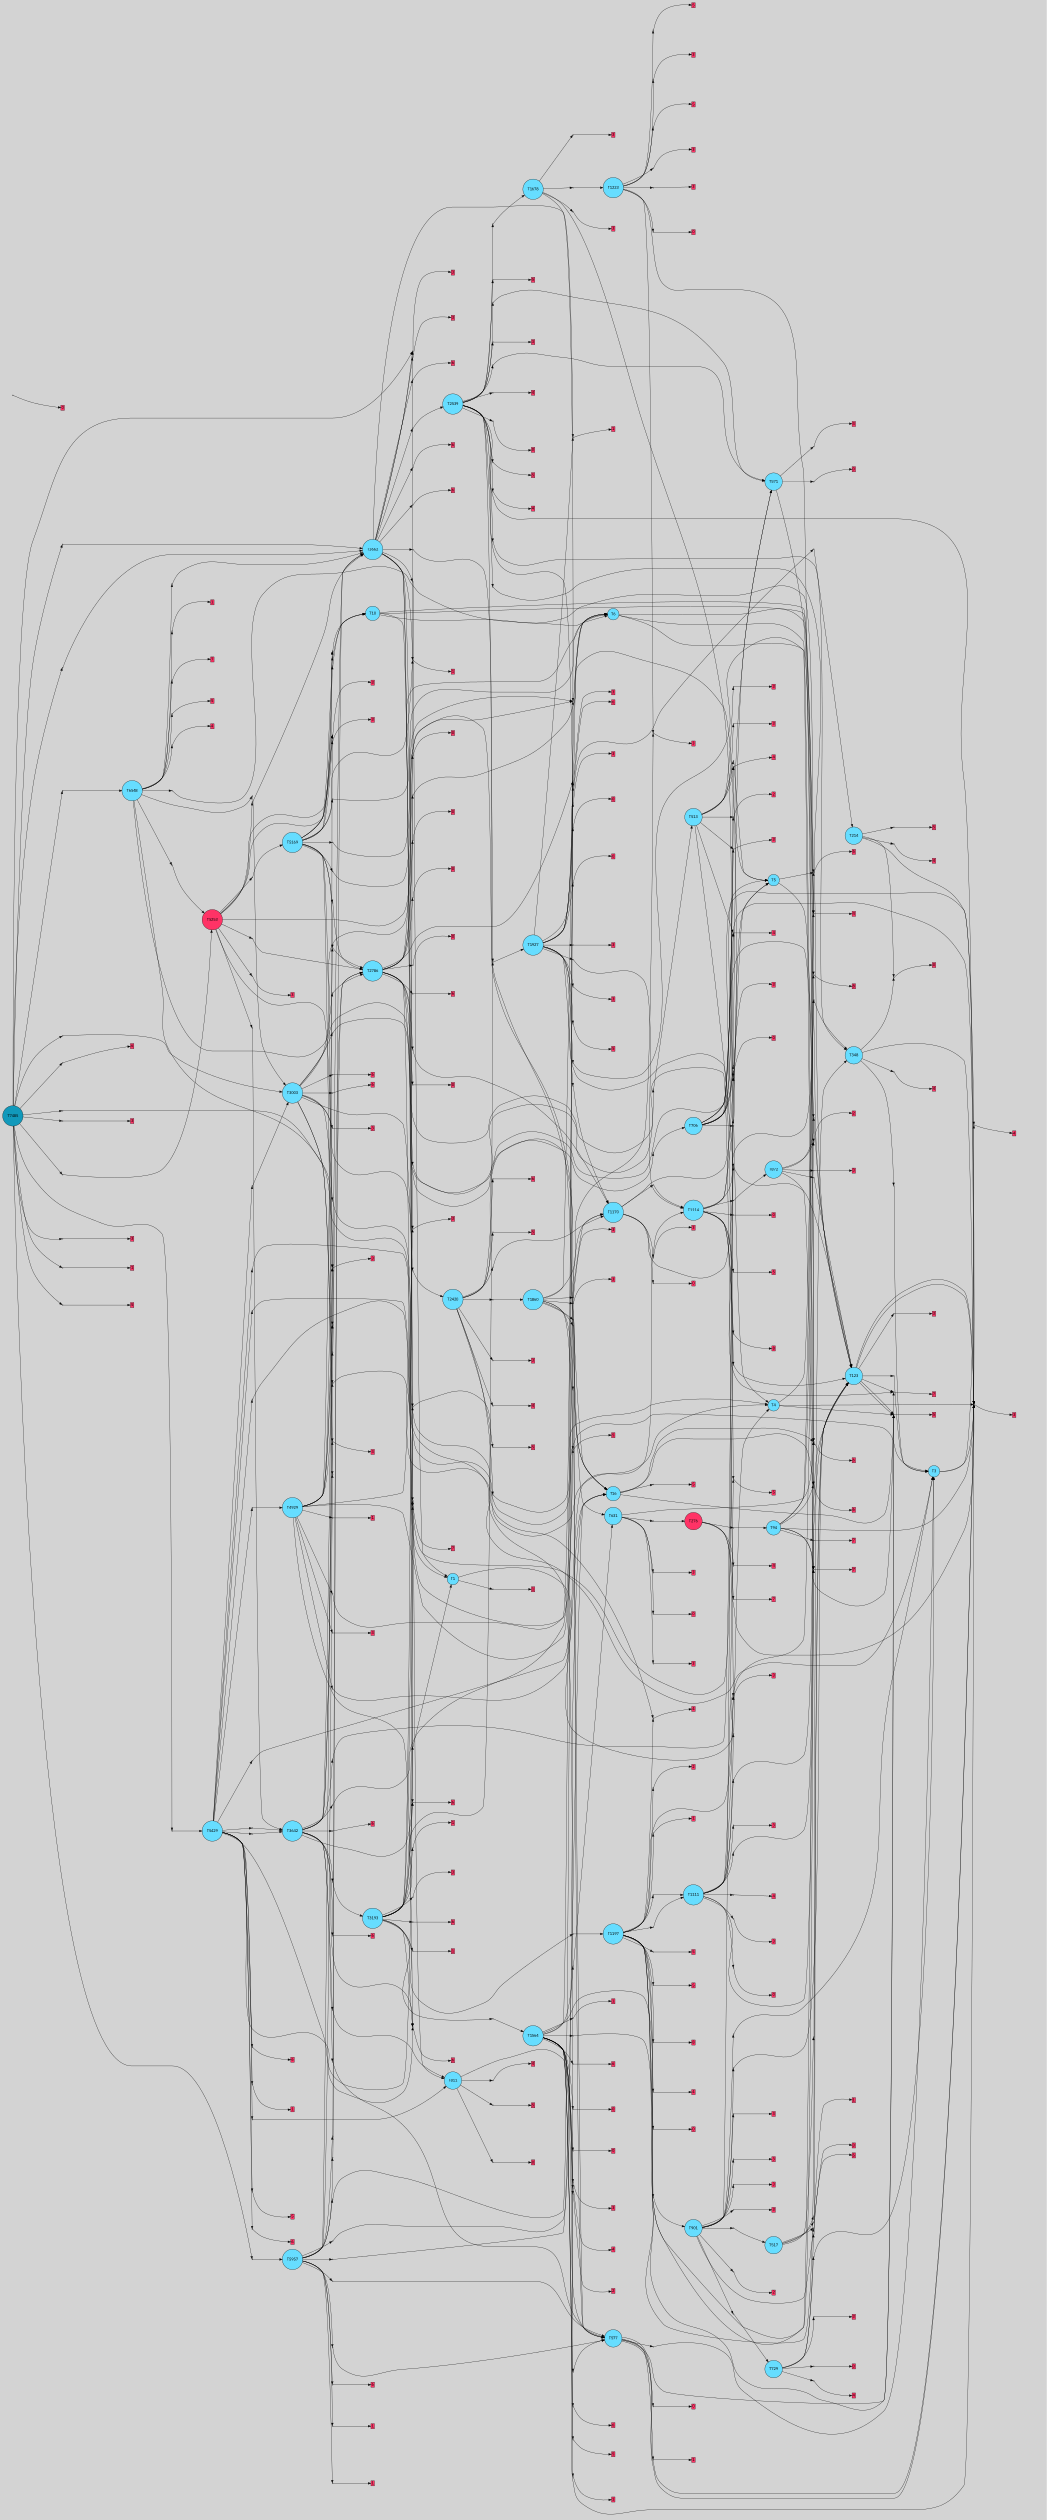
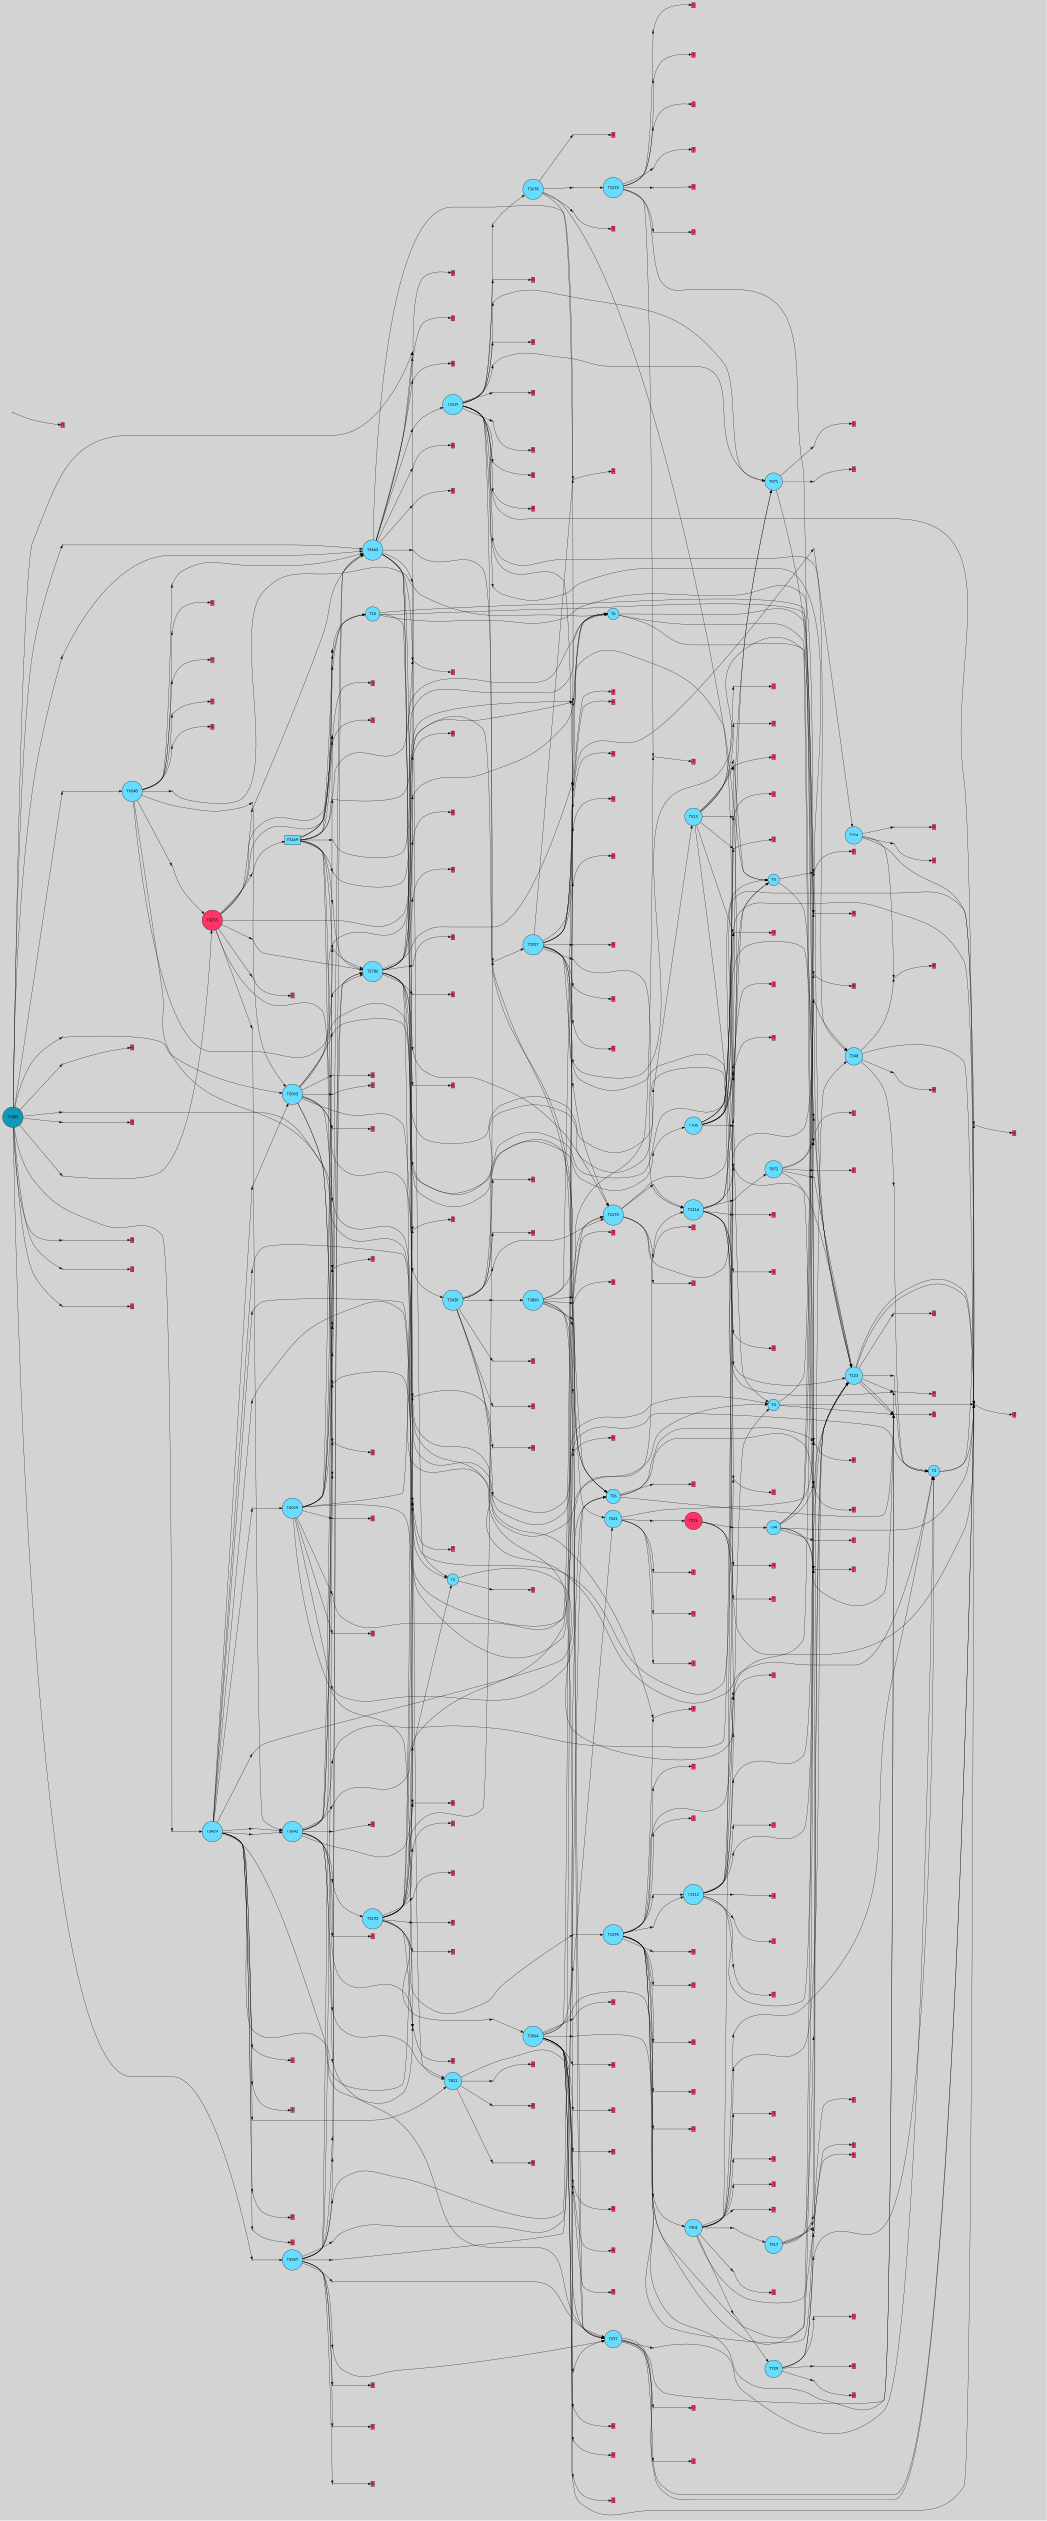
node "T5169": shape circle -> box
node "T1197": label "T1197" -> "T1195"
